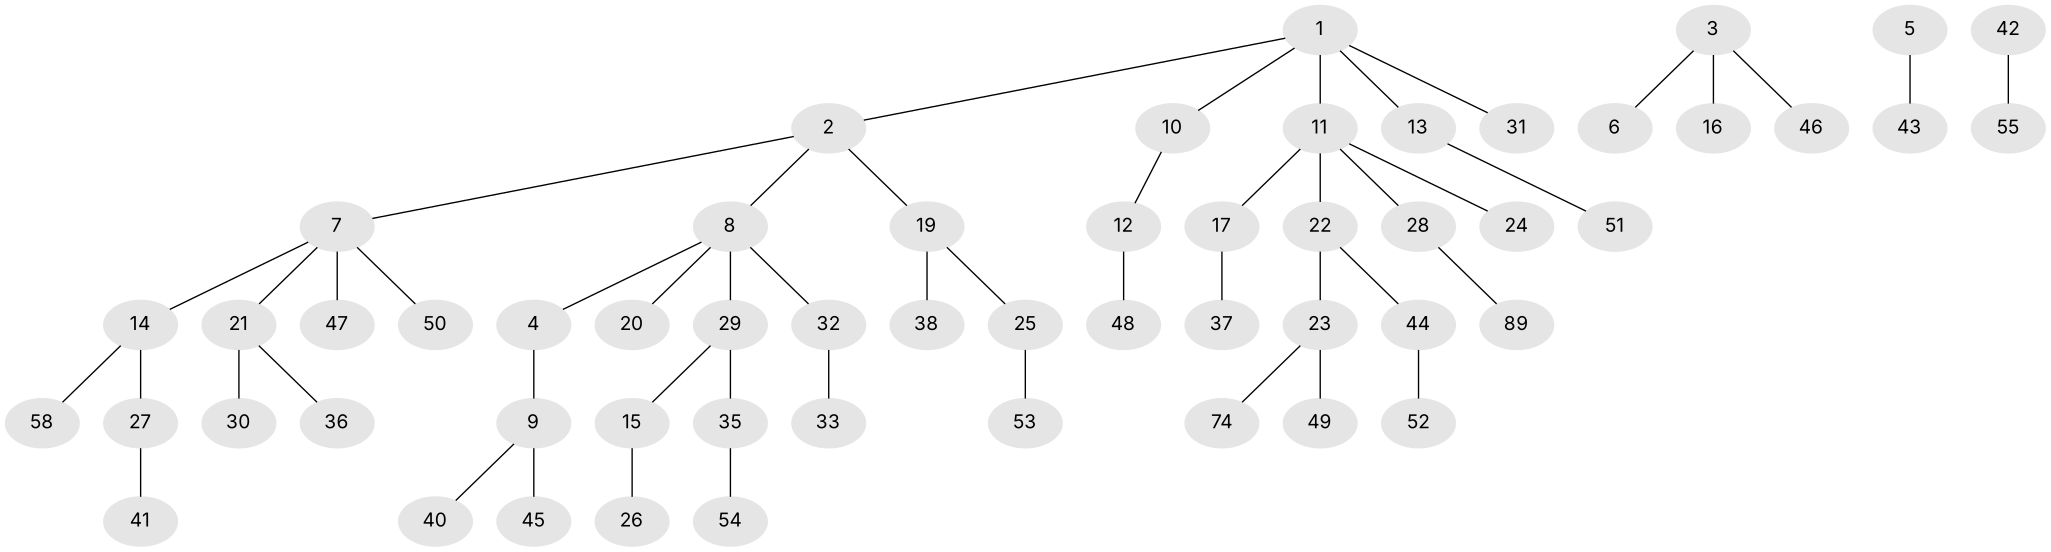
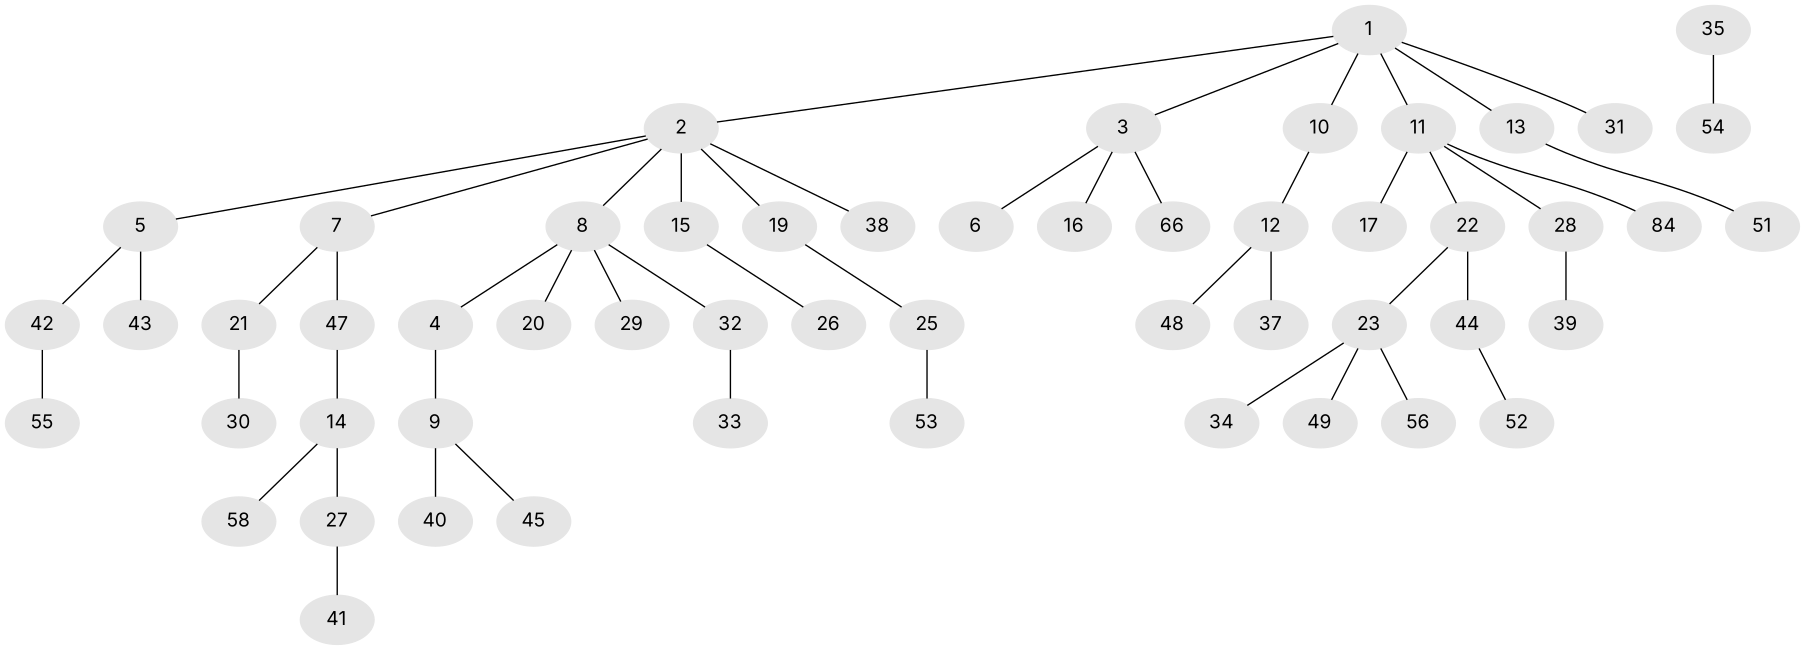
edge "1" -- "3": added
node "46": label "46" -> "66"
edge "2" -- "5": added
node "24": label "24" -> "84"
edge "5" -- "42": added
edge "7" -- "14": now "47" -- "14"
edge "19" -- "38": now "2" -- "38"
edge "17" -- "37": now "12" -- "37"
node "50": removed
node "89": label "89" -> "39"
edge "29" -- "15": now "2" -- "15"
edge "29" -- "35": removed
node "36": removed
node "74": label "74" -> "34"
node "56": added
